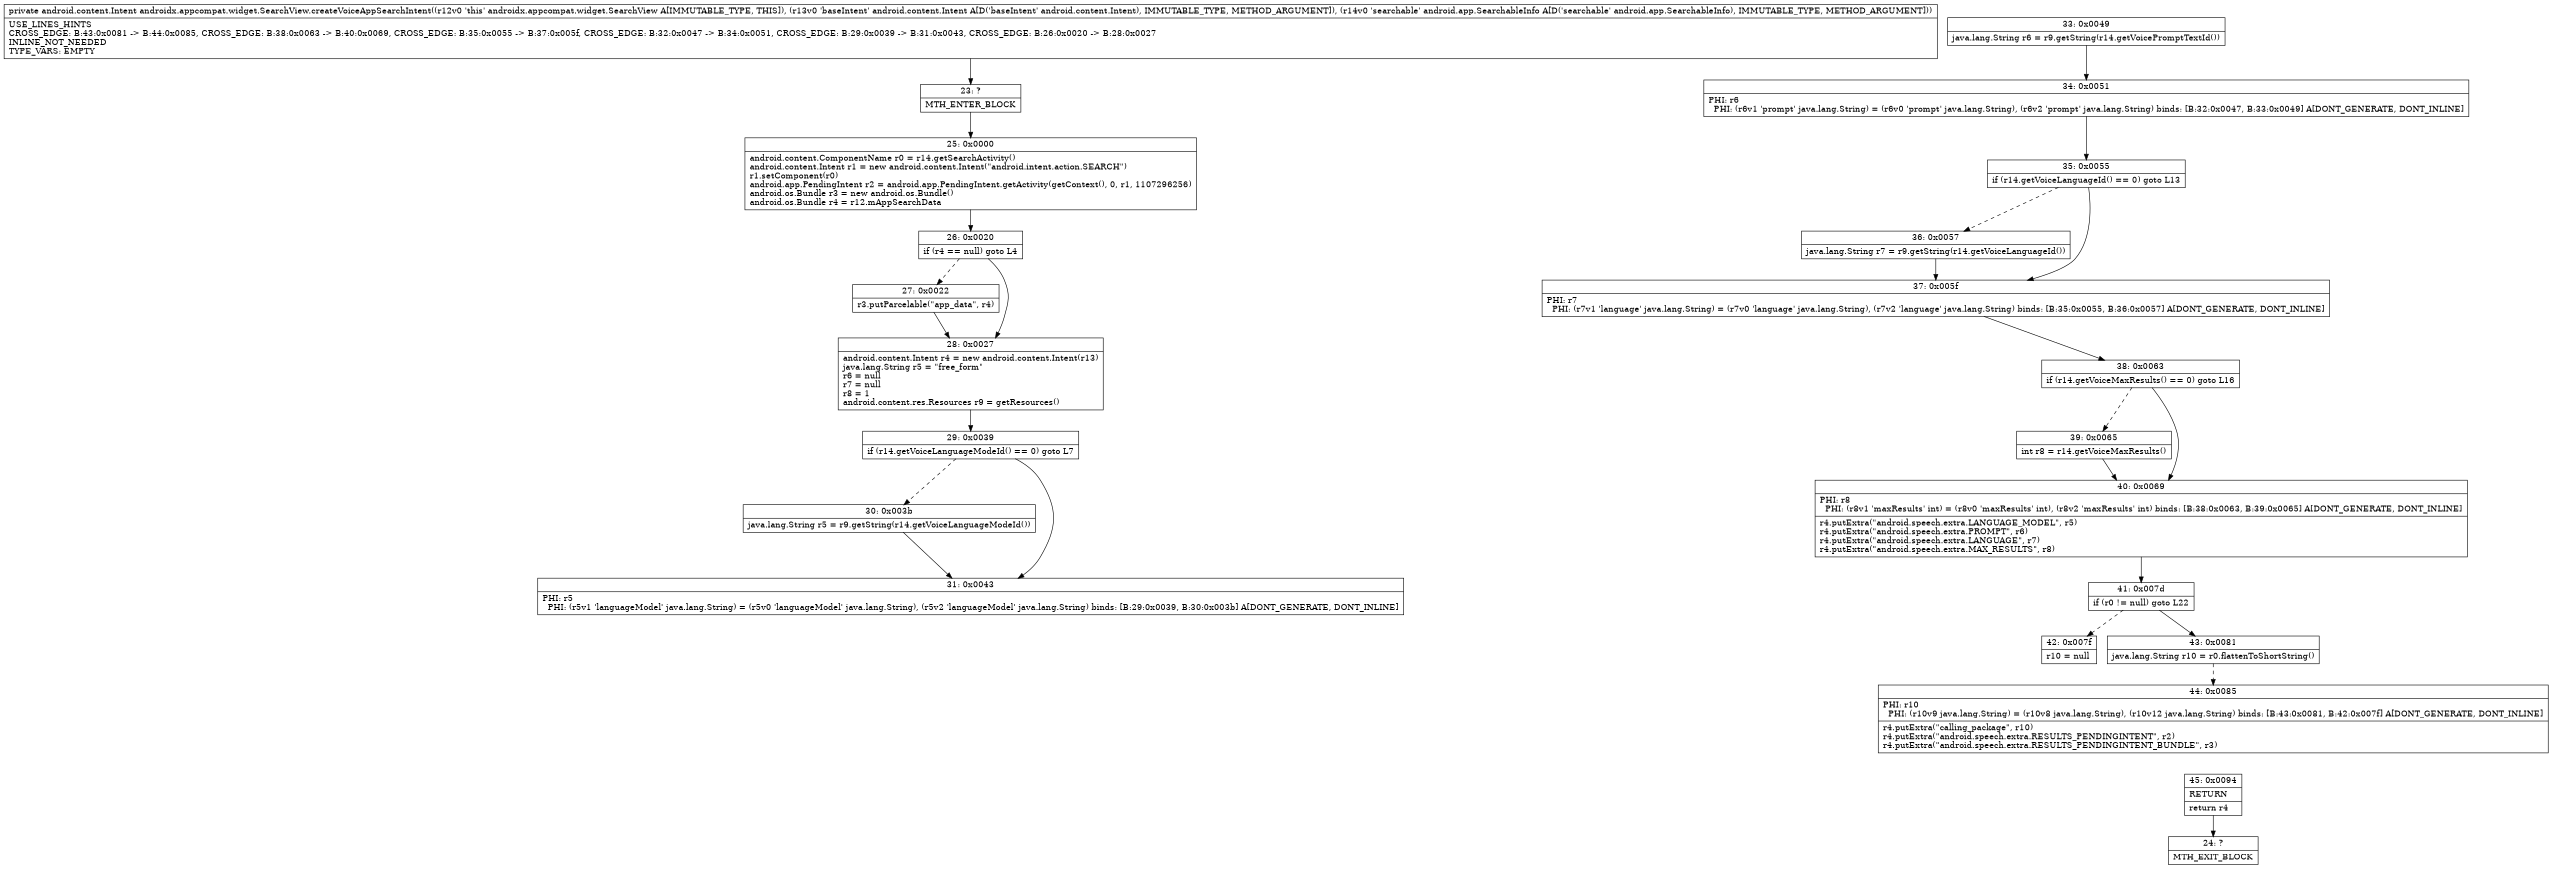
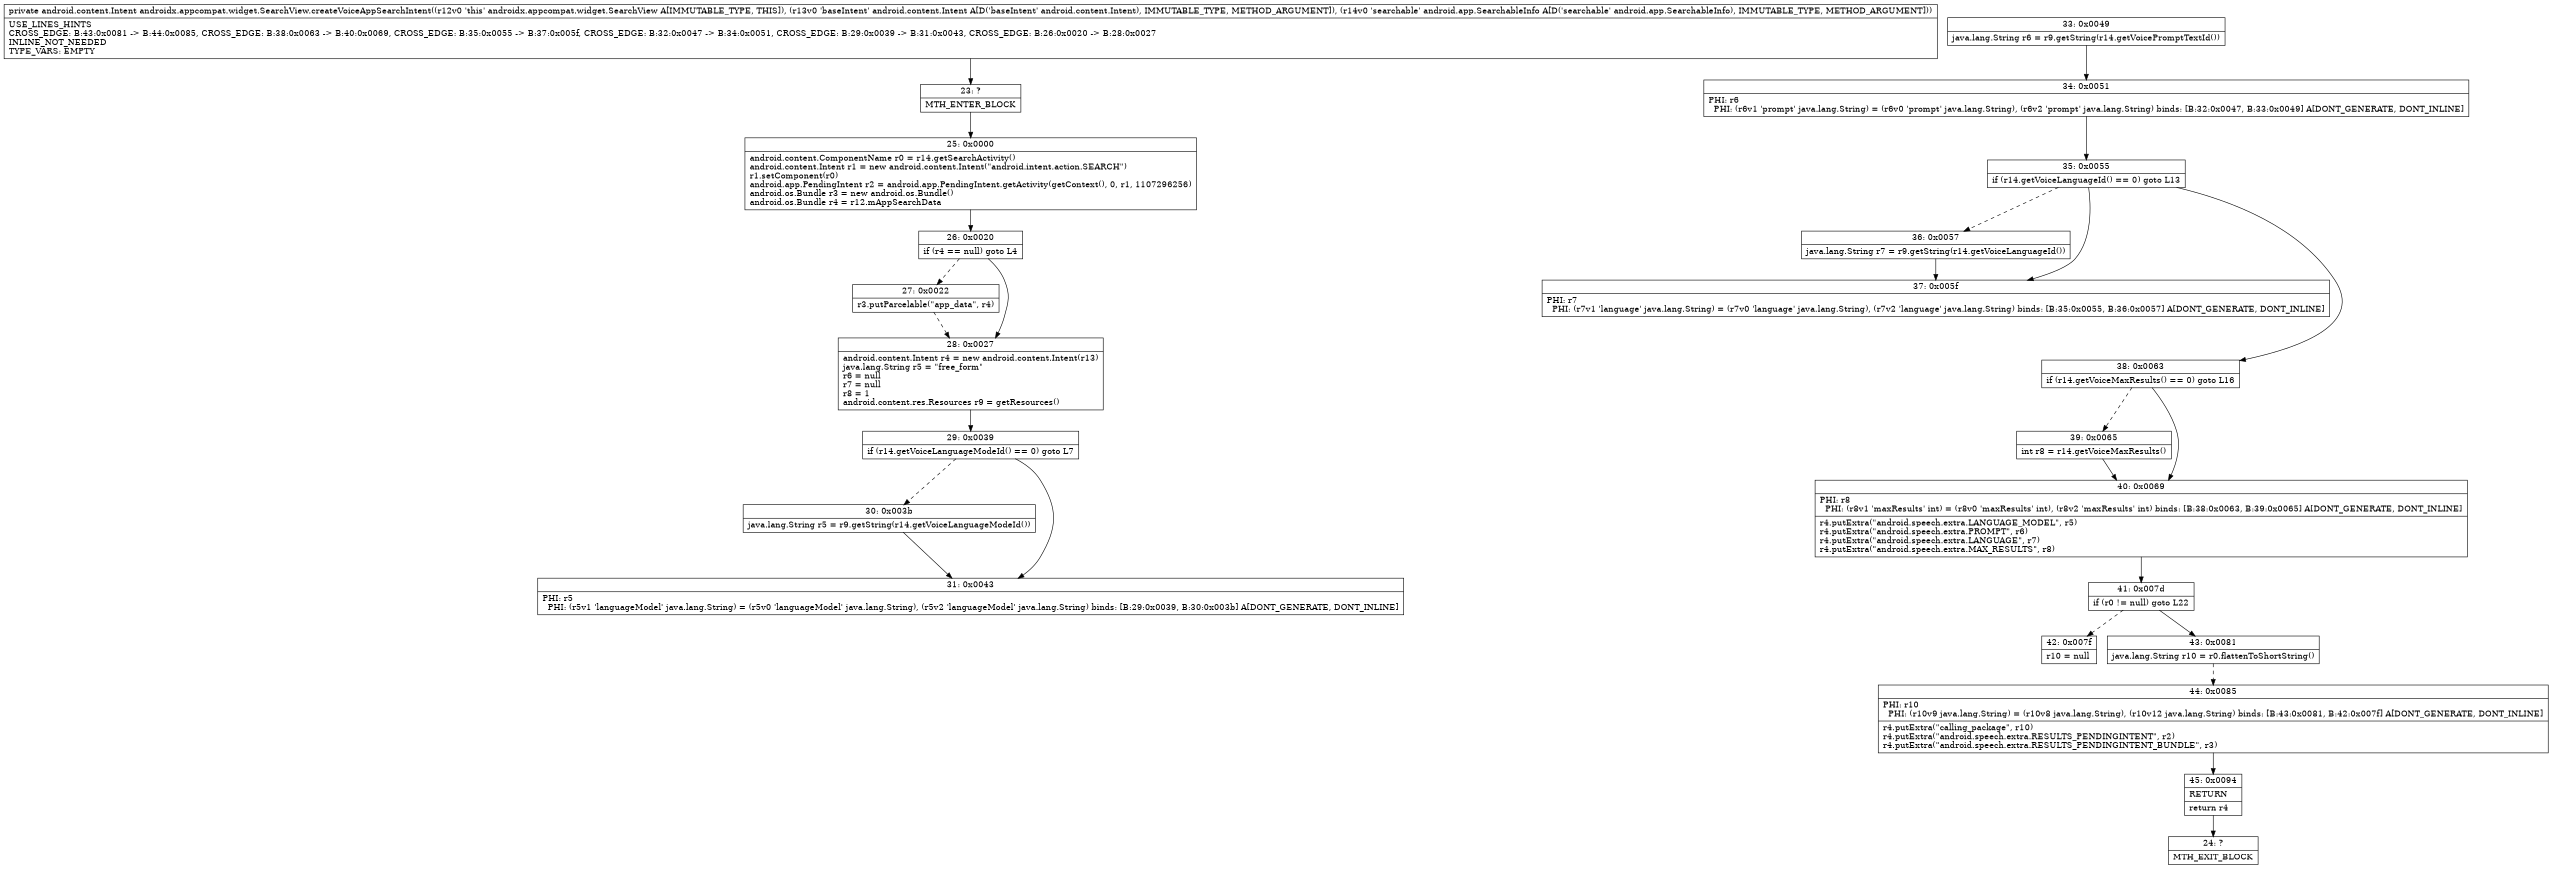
edge "27: 0x0022" -> "28: 0x0027": style solid -> dashed
edge "37: 0x005f" -> "38: 0x0063": now "35: 0x0055" -> "38: 0x0063"
edge "44: 0x0085" -> "45: 0x0094": added
